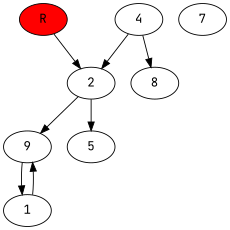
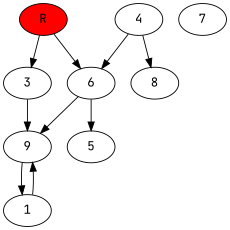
node "3": added
node "2": label "2" -> "6"
